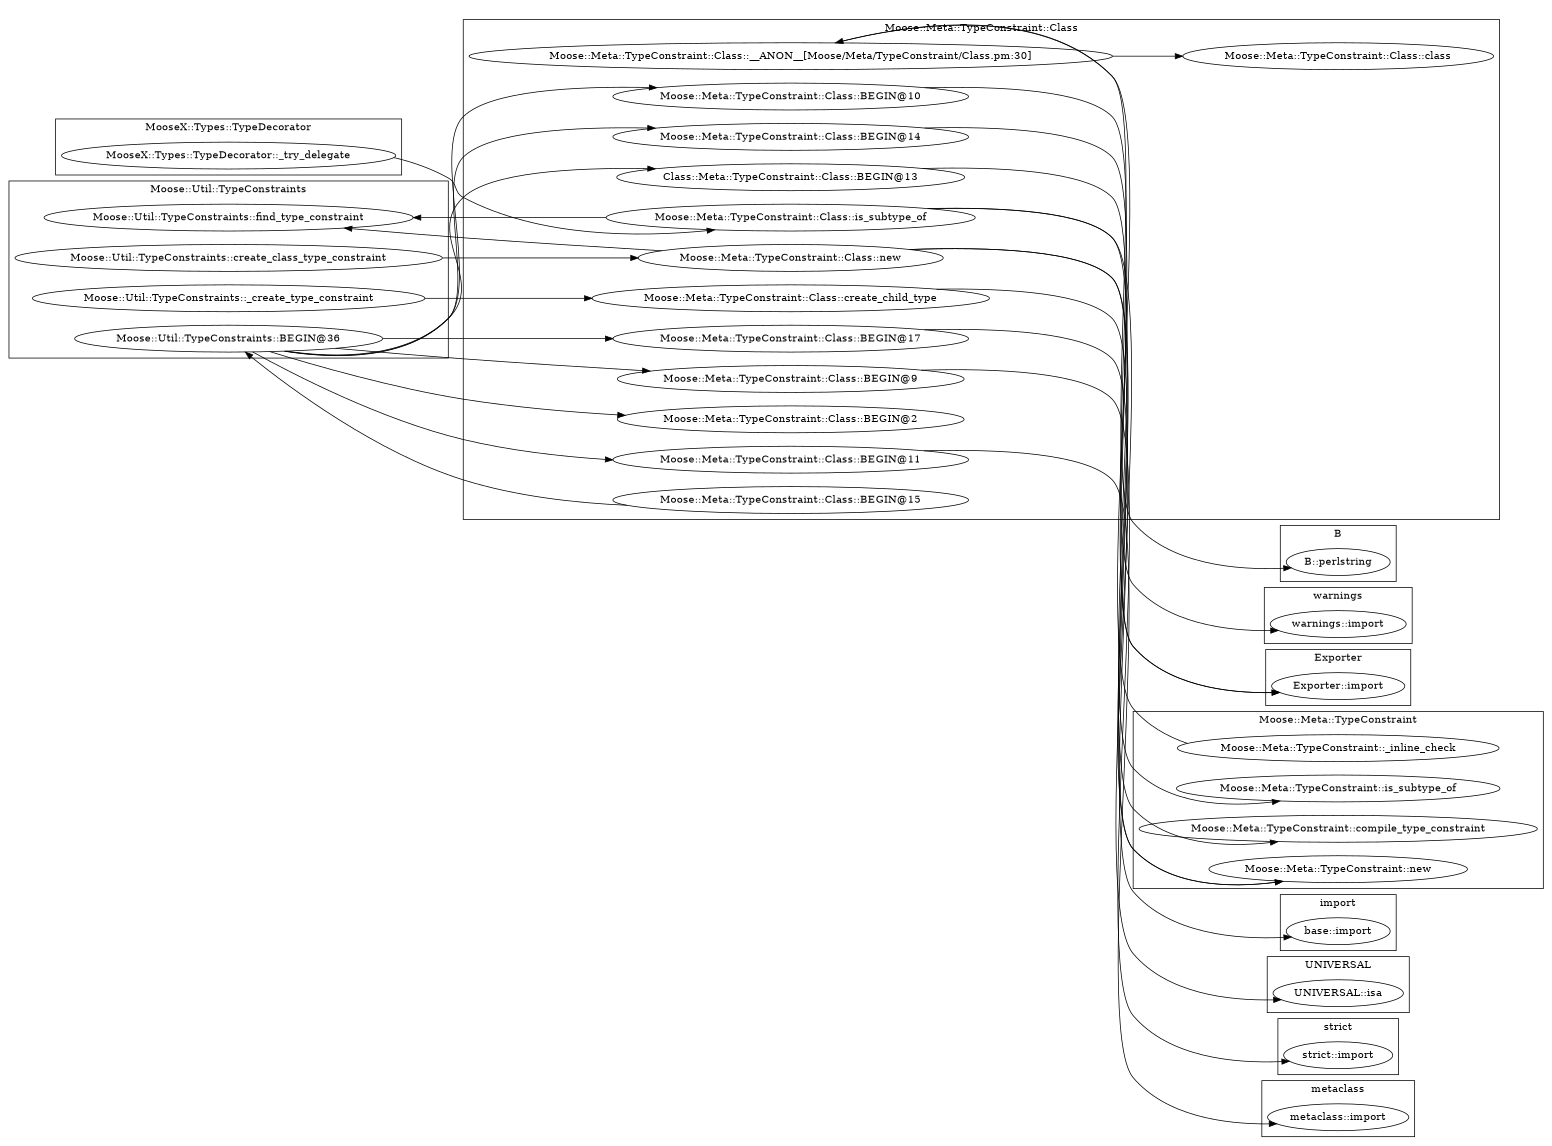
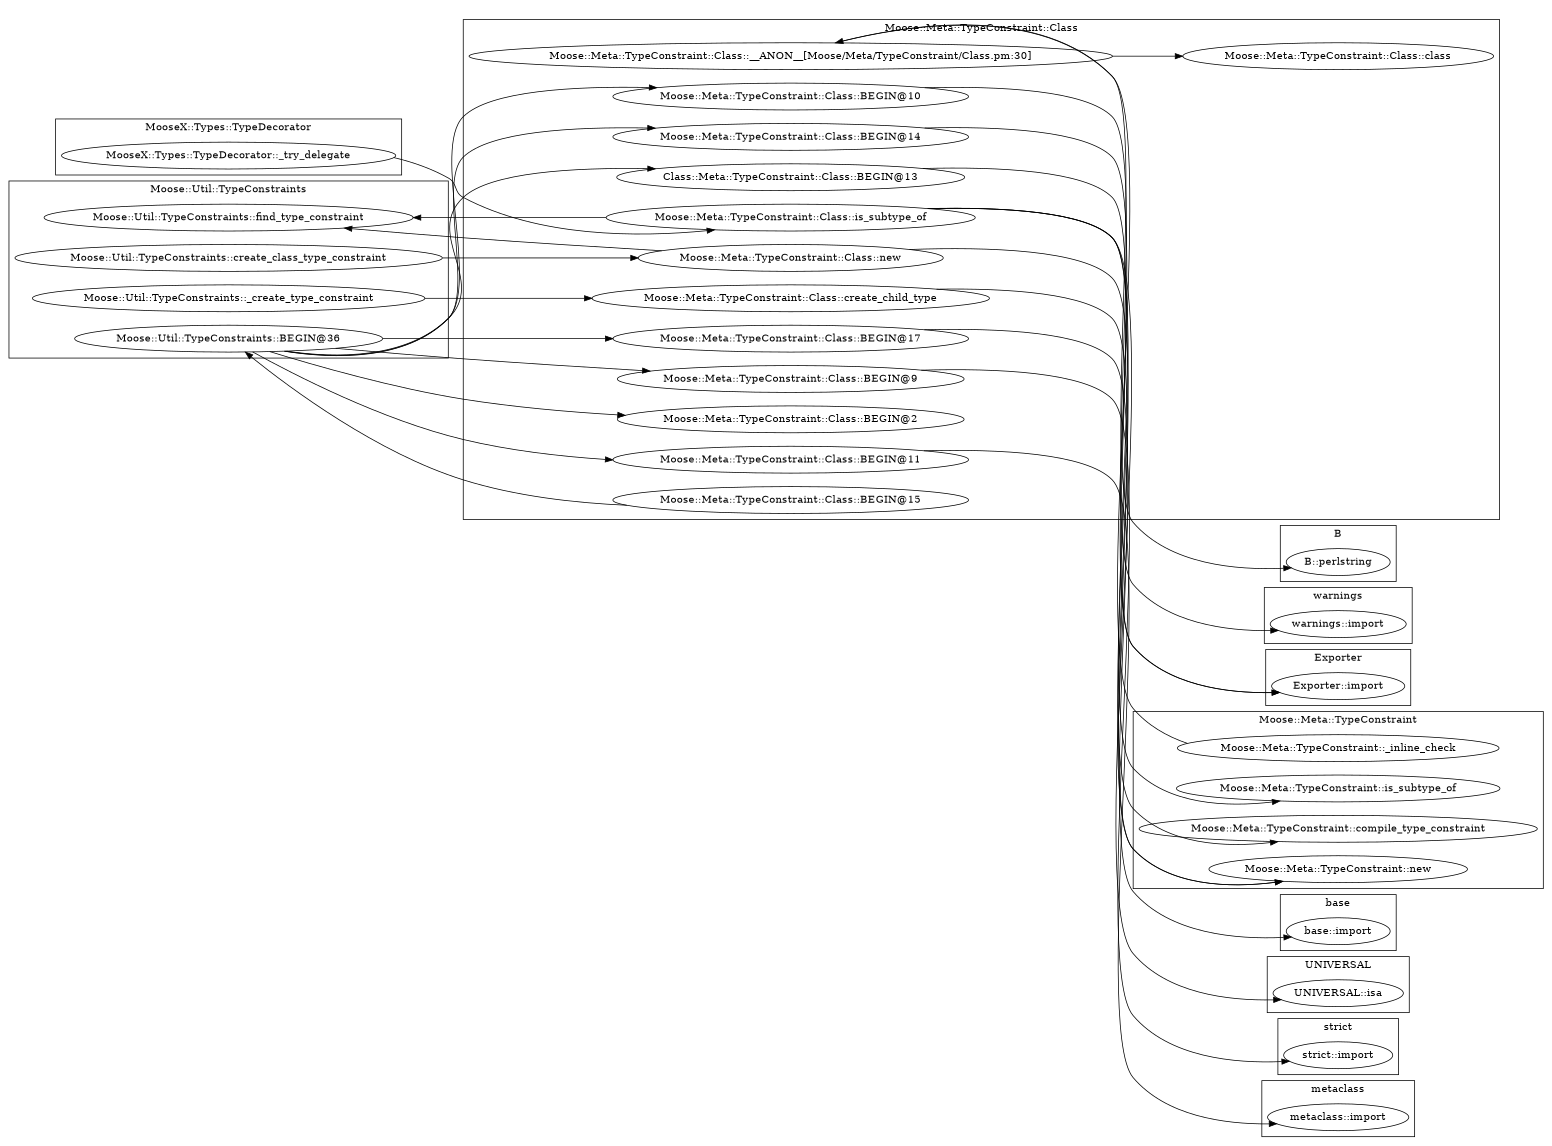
edge "Moose::Meta::TypeConstraint::Class::new" -> "Moose::Meta::TypeConstraint::compile_type_constraint": now "Moose::Meta::TypeConstraint::Class::is_subtype_of" -> "Moose::Meta::TypeConstraint::compile_type_constraint"
cluster "import": label "import" -> "base"
